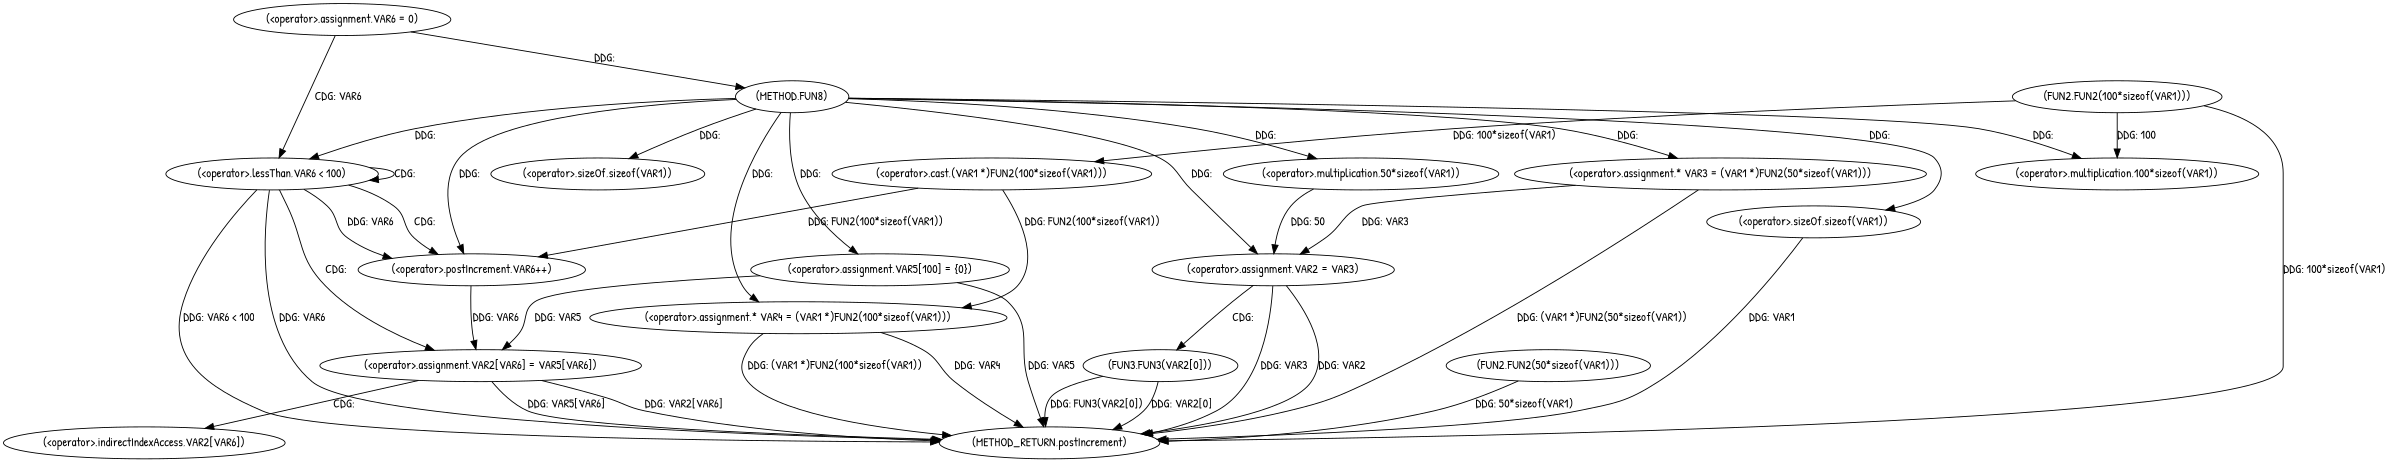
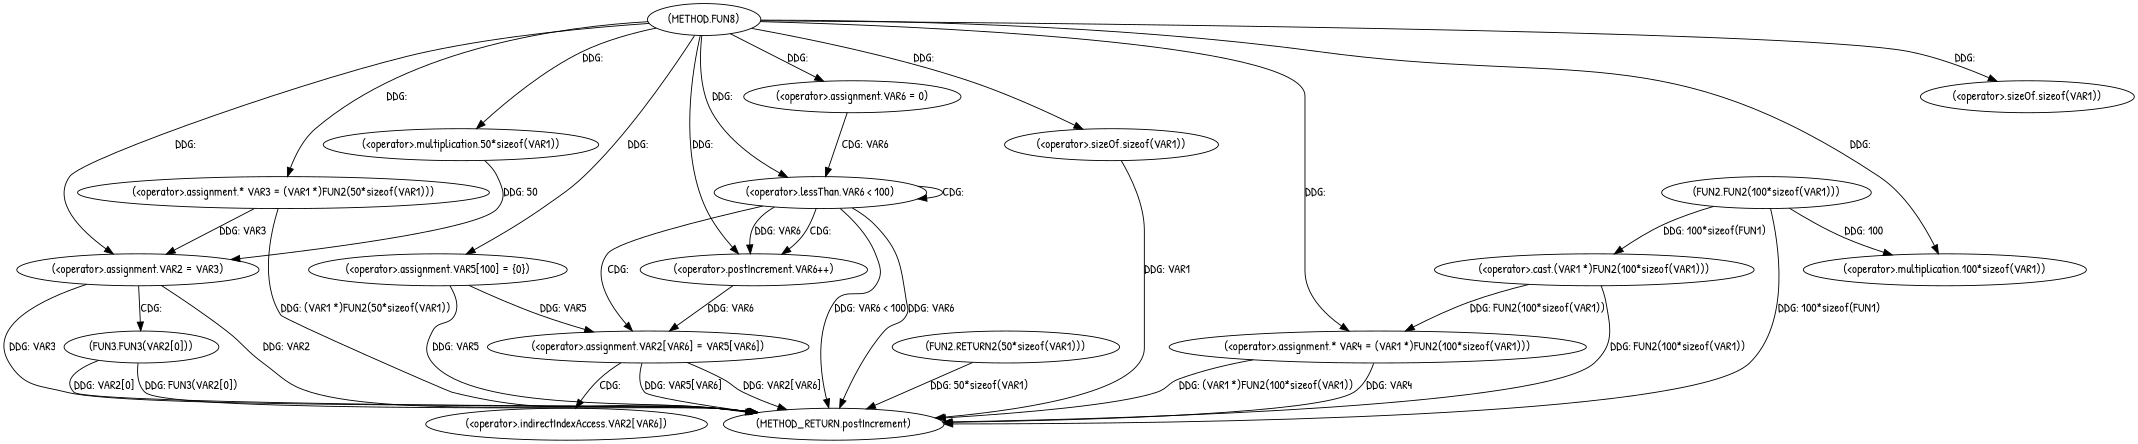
edge "(<operator>.assignment,VAR6 = 0)" -> "(METHOD,FUN8)": reversed
edge "(FUN2,FUN2(100*sizeof(VAR1)))" -> "(<operator>.cast,(VAR1 *)FUN2(100*sizeof(VAR1)))": label "DDG: 100*sizeof(VAR1)" -> "DDG: 100*sizeof(FUN1)"
edge "(<operator>.cast,(VAR1 *)FUN2(100*sizeof(VAR1)))" -> "(<operator>.postIncrement,VAR6++)": now "(<operator>.cast,(VAR1 *)FUN2(100*sizeof(VAR1)))" -> "(METHOD_RETURN,postIncrement)"
edge "(FUN2,FUN2(100*sizeof(VAR1)))" -> "(METHOD_RETURN,postIncrement)": label "DDG: 100*sizeof(VAR1)" -> "DDG: 100*sizeof(FUN1)"
node "(FUN2,FUN2(50*sizeof(VAR1)))": label "(FUN2,FUN2(50*sizeof(VAR1)))" -> "(FUN2,RETURN2(50*sizeof(VAR1)))"
